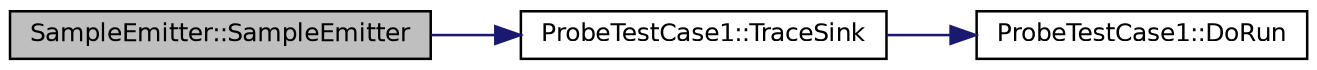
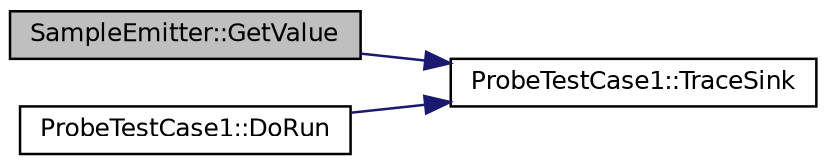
node "SampleEmitter::SampleEmitter": label "SampleEmitter::SampleEmitter" -> "SampleEmitter::GetValue"
edge "ProbeTestCase1::TraceSink" -> "ProbeTestCase1::DoRun": reversed
